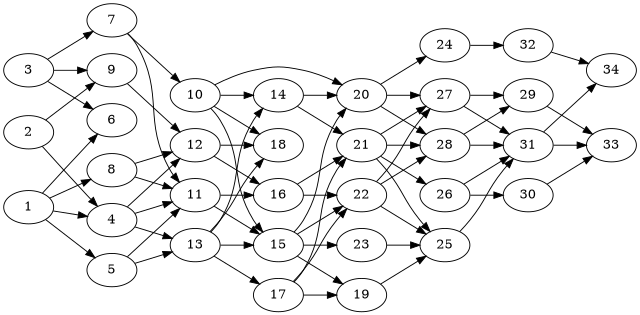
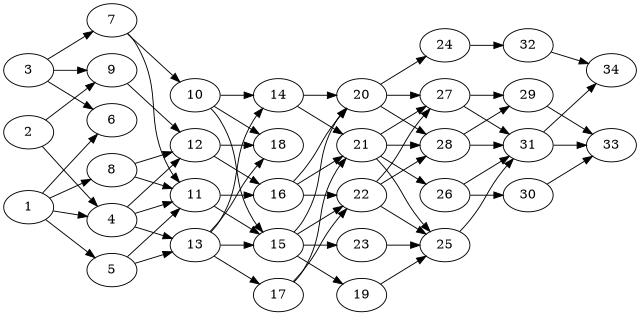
edge "10" -> "20": now "16" -> "20"
edge "17" -> "19": removed
